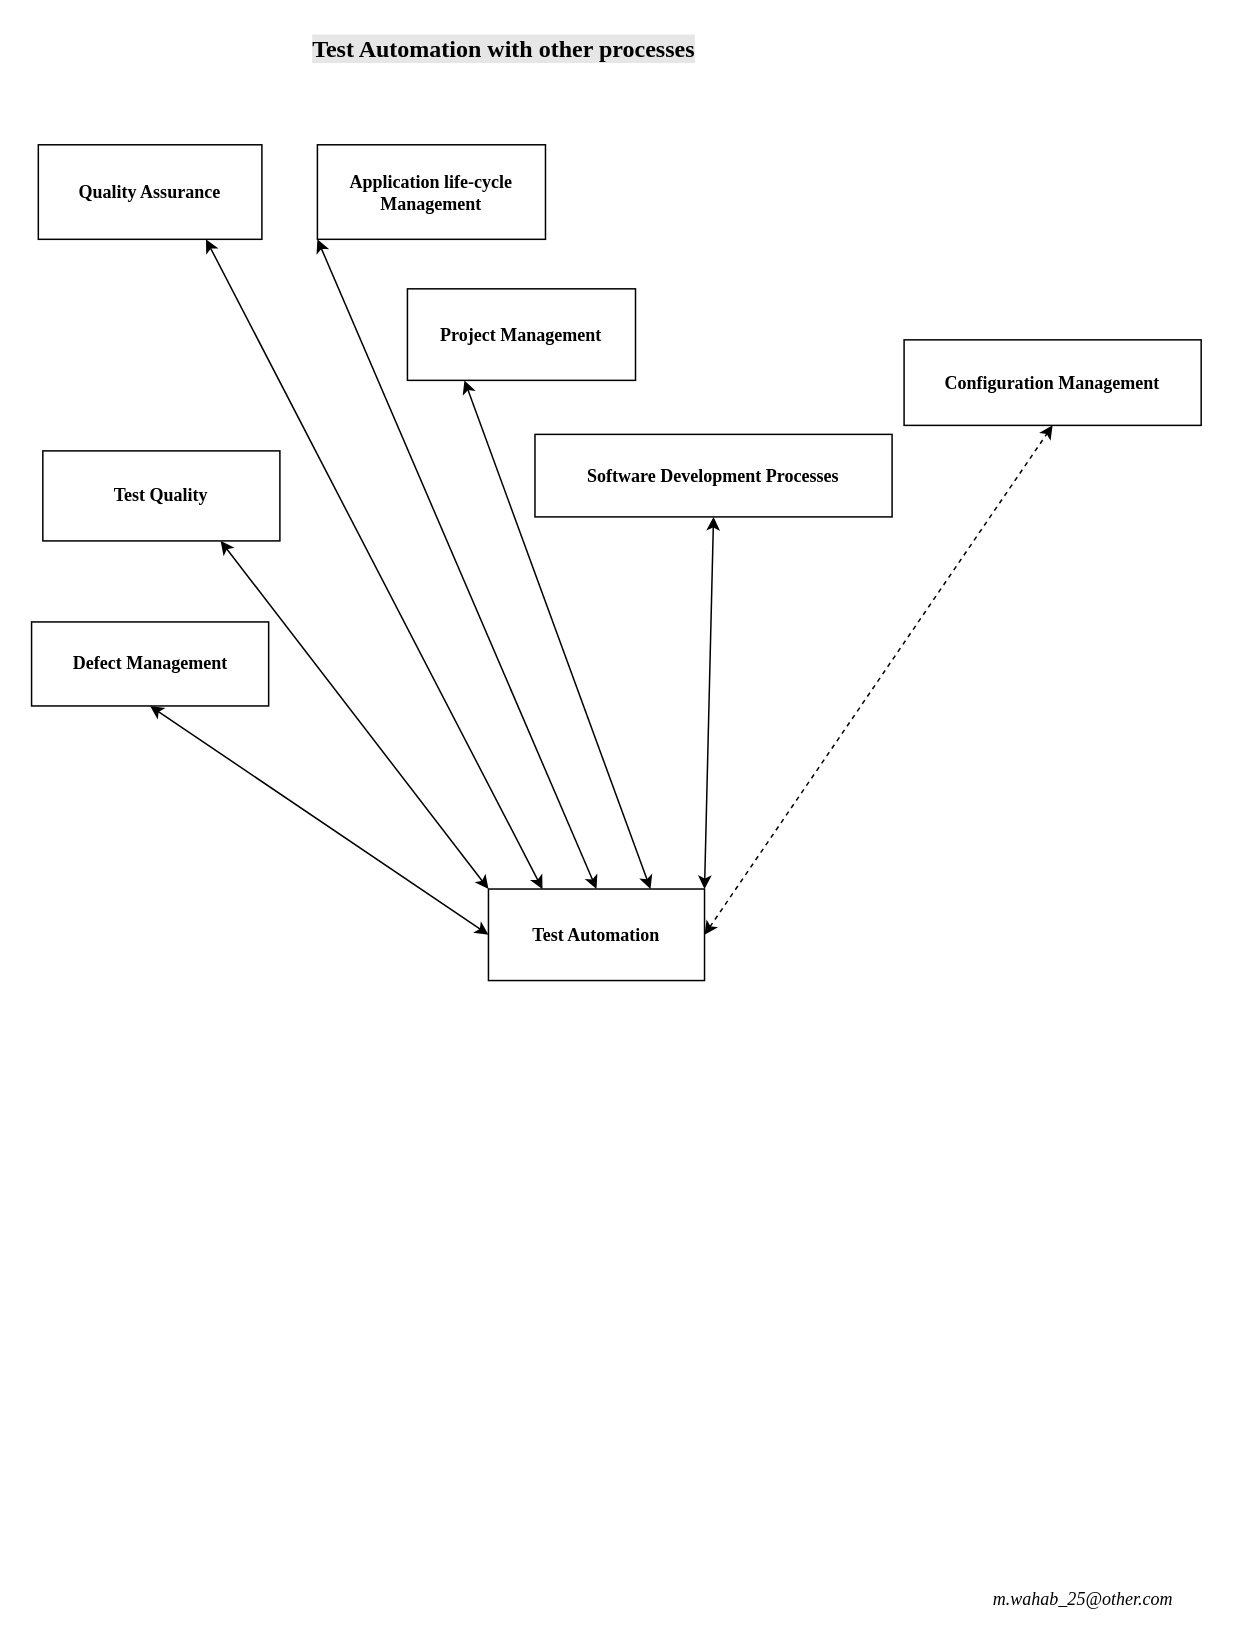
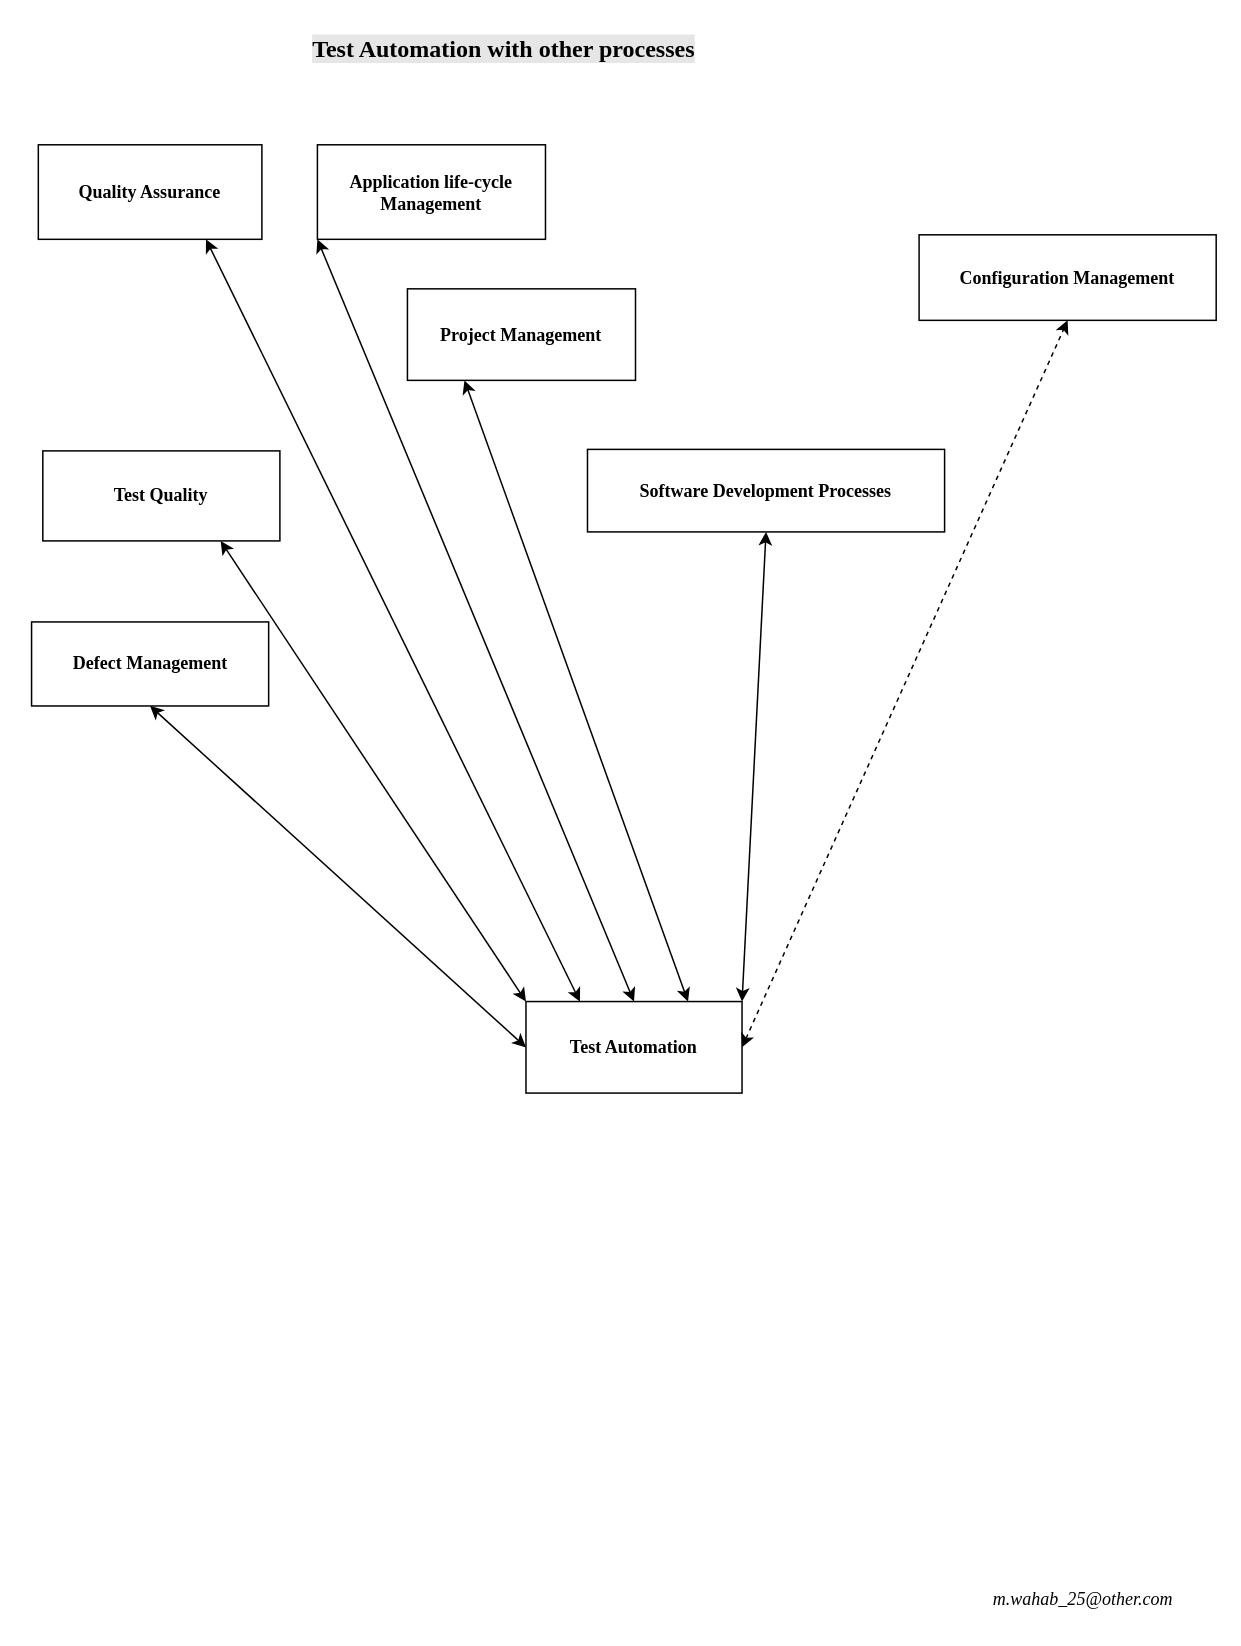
node "Configuration Management": moved (1052, 383) -> (1067, 278)
node "Software Development Processes": moved (713, 476) -> (766, 491)
node "Test Automation": moved (596, 935) -> (634, 1047)
